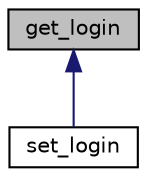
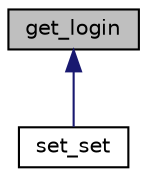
node "set_login": label "set_login" -> "set_set"
